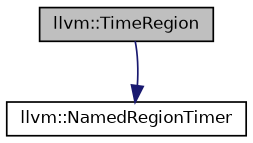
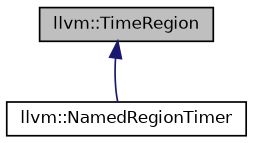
edge "llvm::TimeRegion" -> "llvm::NamedRegionTimer": reversed
